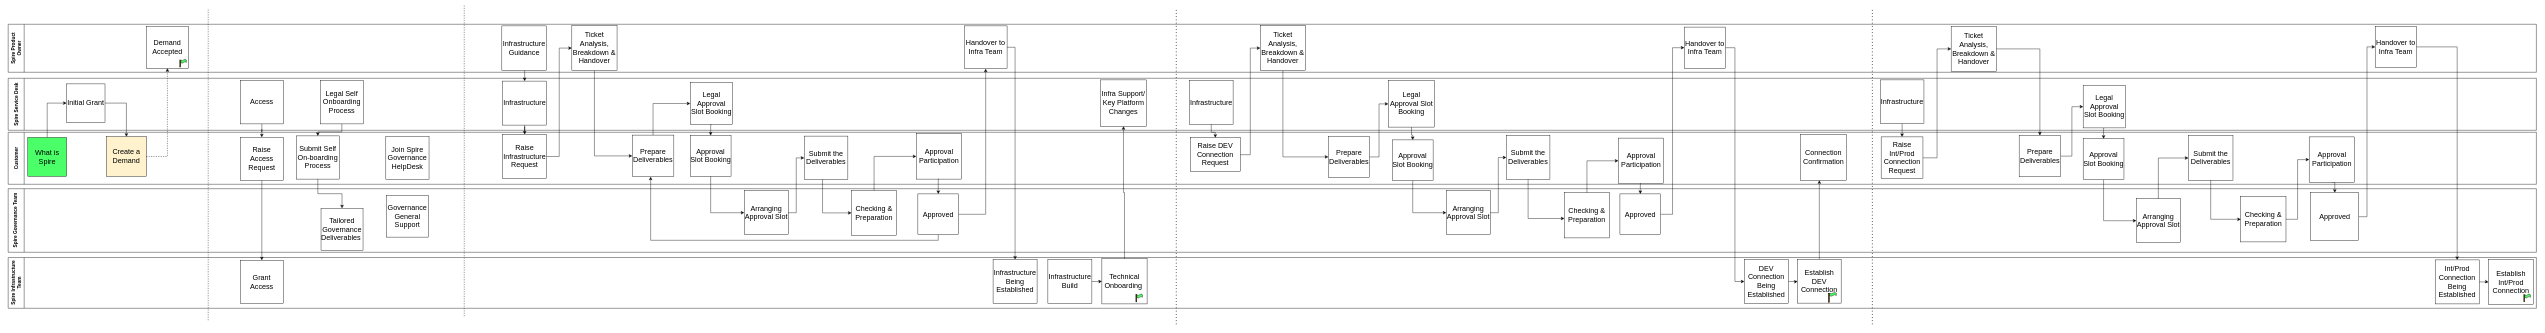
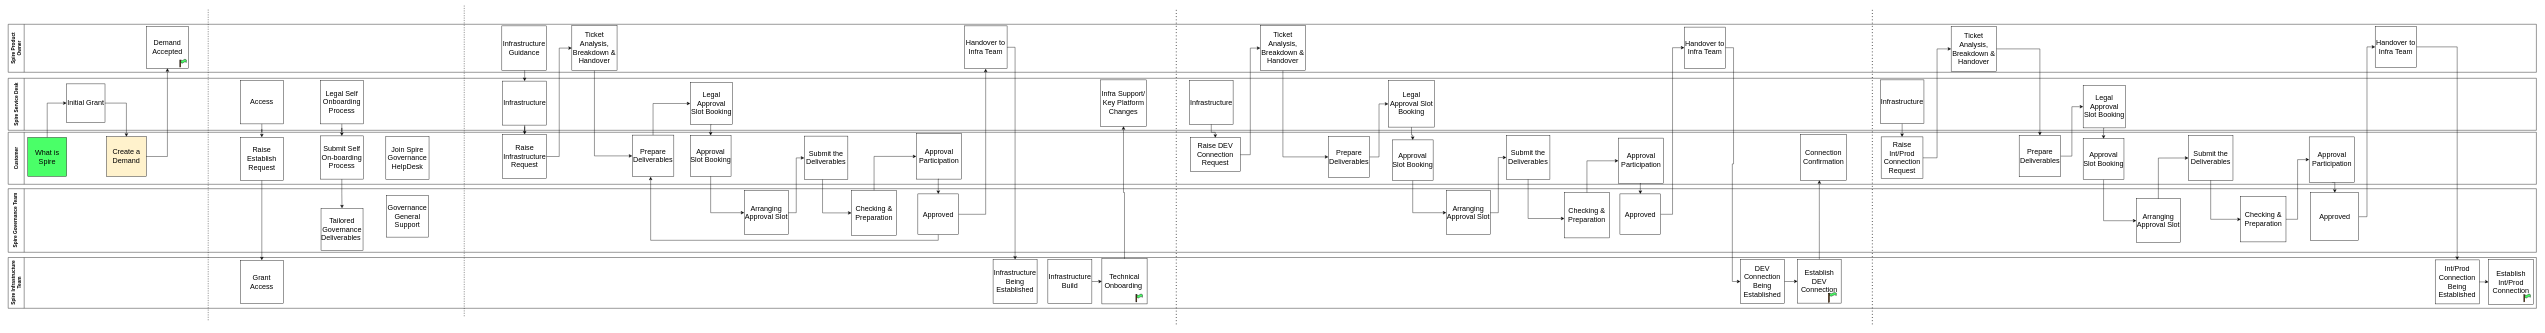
edge "Create a Demand" -> "Demand Accepted": style dashed -> solid
node "Submit Self On-boarding Process": moved (318, 157) -> (342, 157)
node "Raise Access Request": label "Raise Access Request" -> "Raise Establish Request"
node "DEV Connection Being Established": moved (1766, 281) -> (1762, 281)
